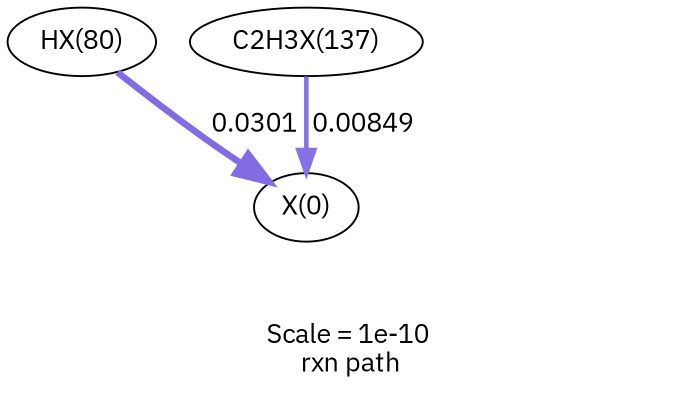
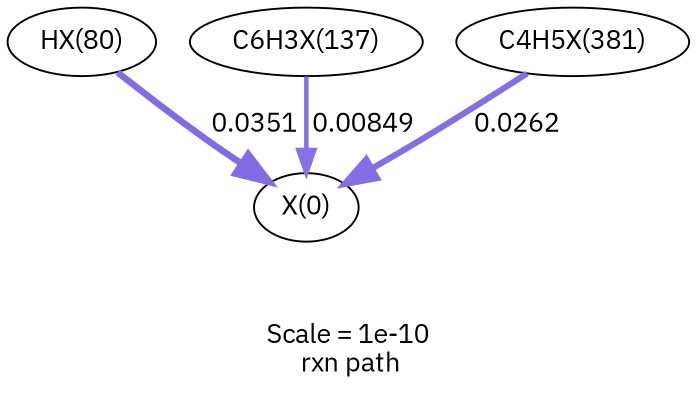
node "C2H3X(137)": label "C2H3X(137)" -> "C6H3X(137)"
node "C4H5X(381)": added
edge "HX(80)" -> "X(0)": label " 0.0301" -> " 0.0351"
